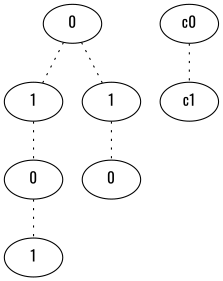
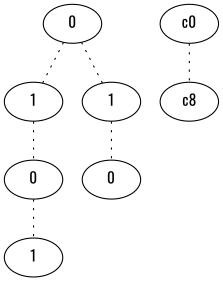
node "c1": label "c1" -> "c8"
